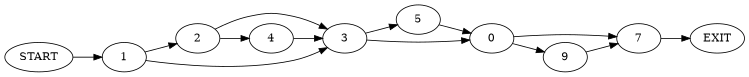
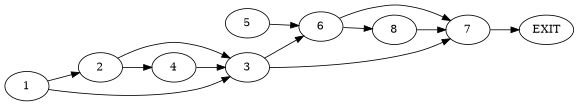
edge "3" -> "5": now "3" -> "7"
node "0": label "0" -> "6"
node "START": removed
node "9": label "9" -> "8"
